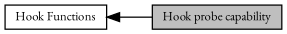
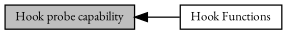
edge "Hook probe capability" -> "Hook Functions": reversed
